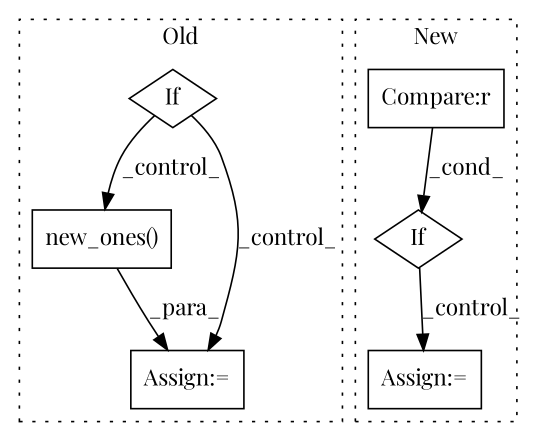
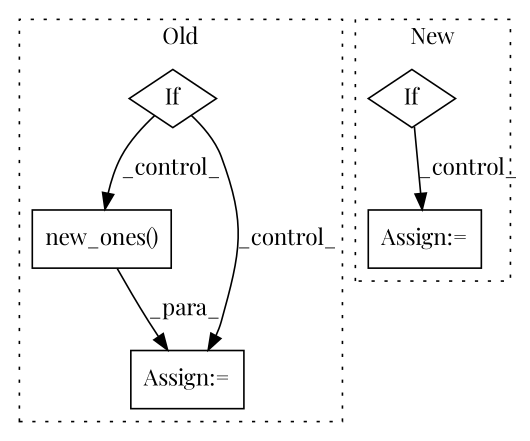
node "Compare:r": removed
